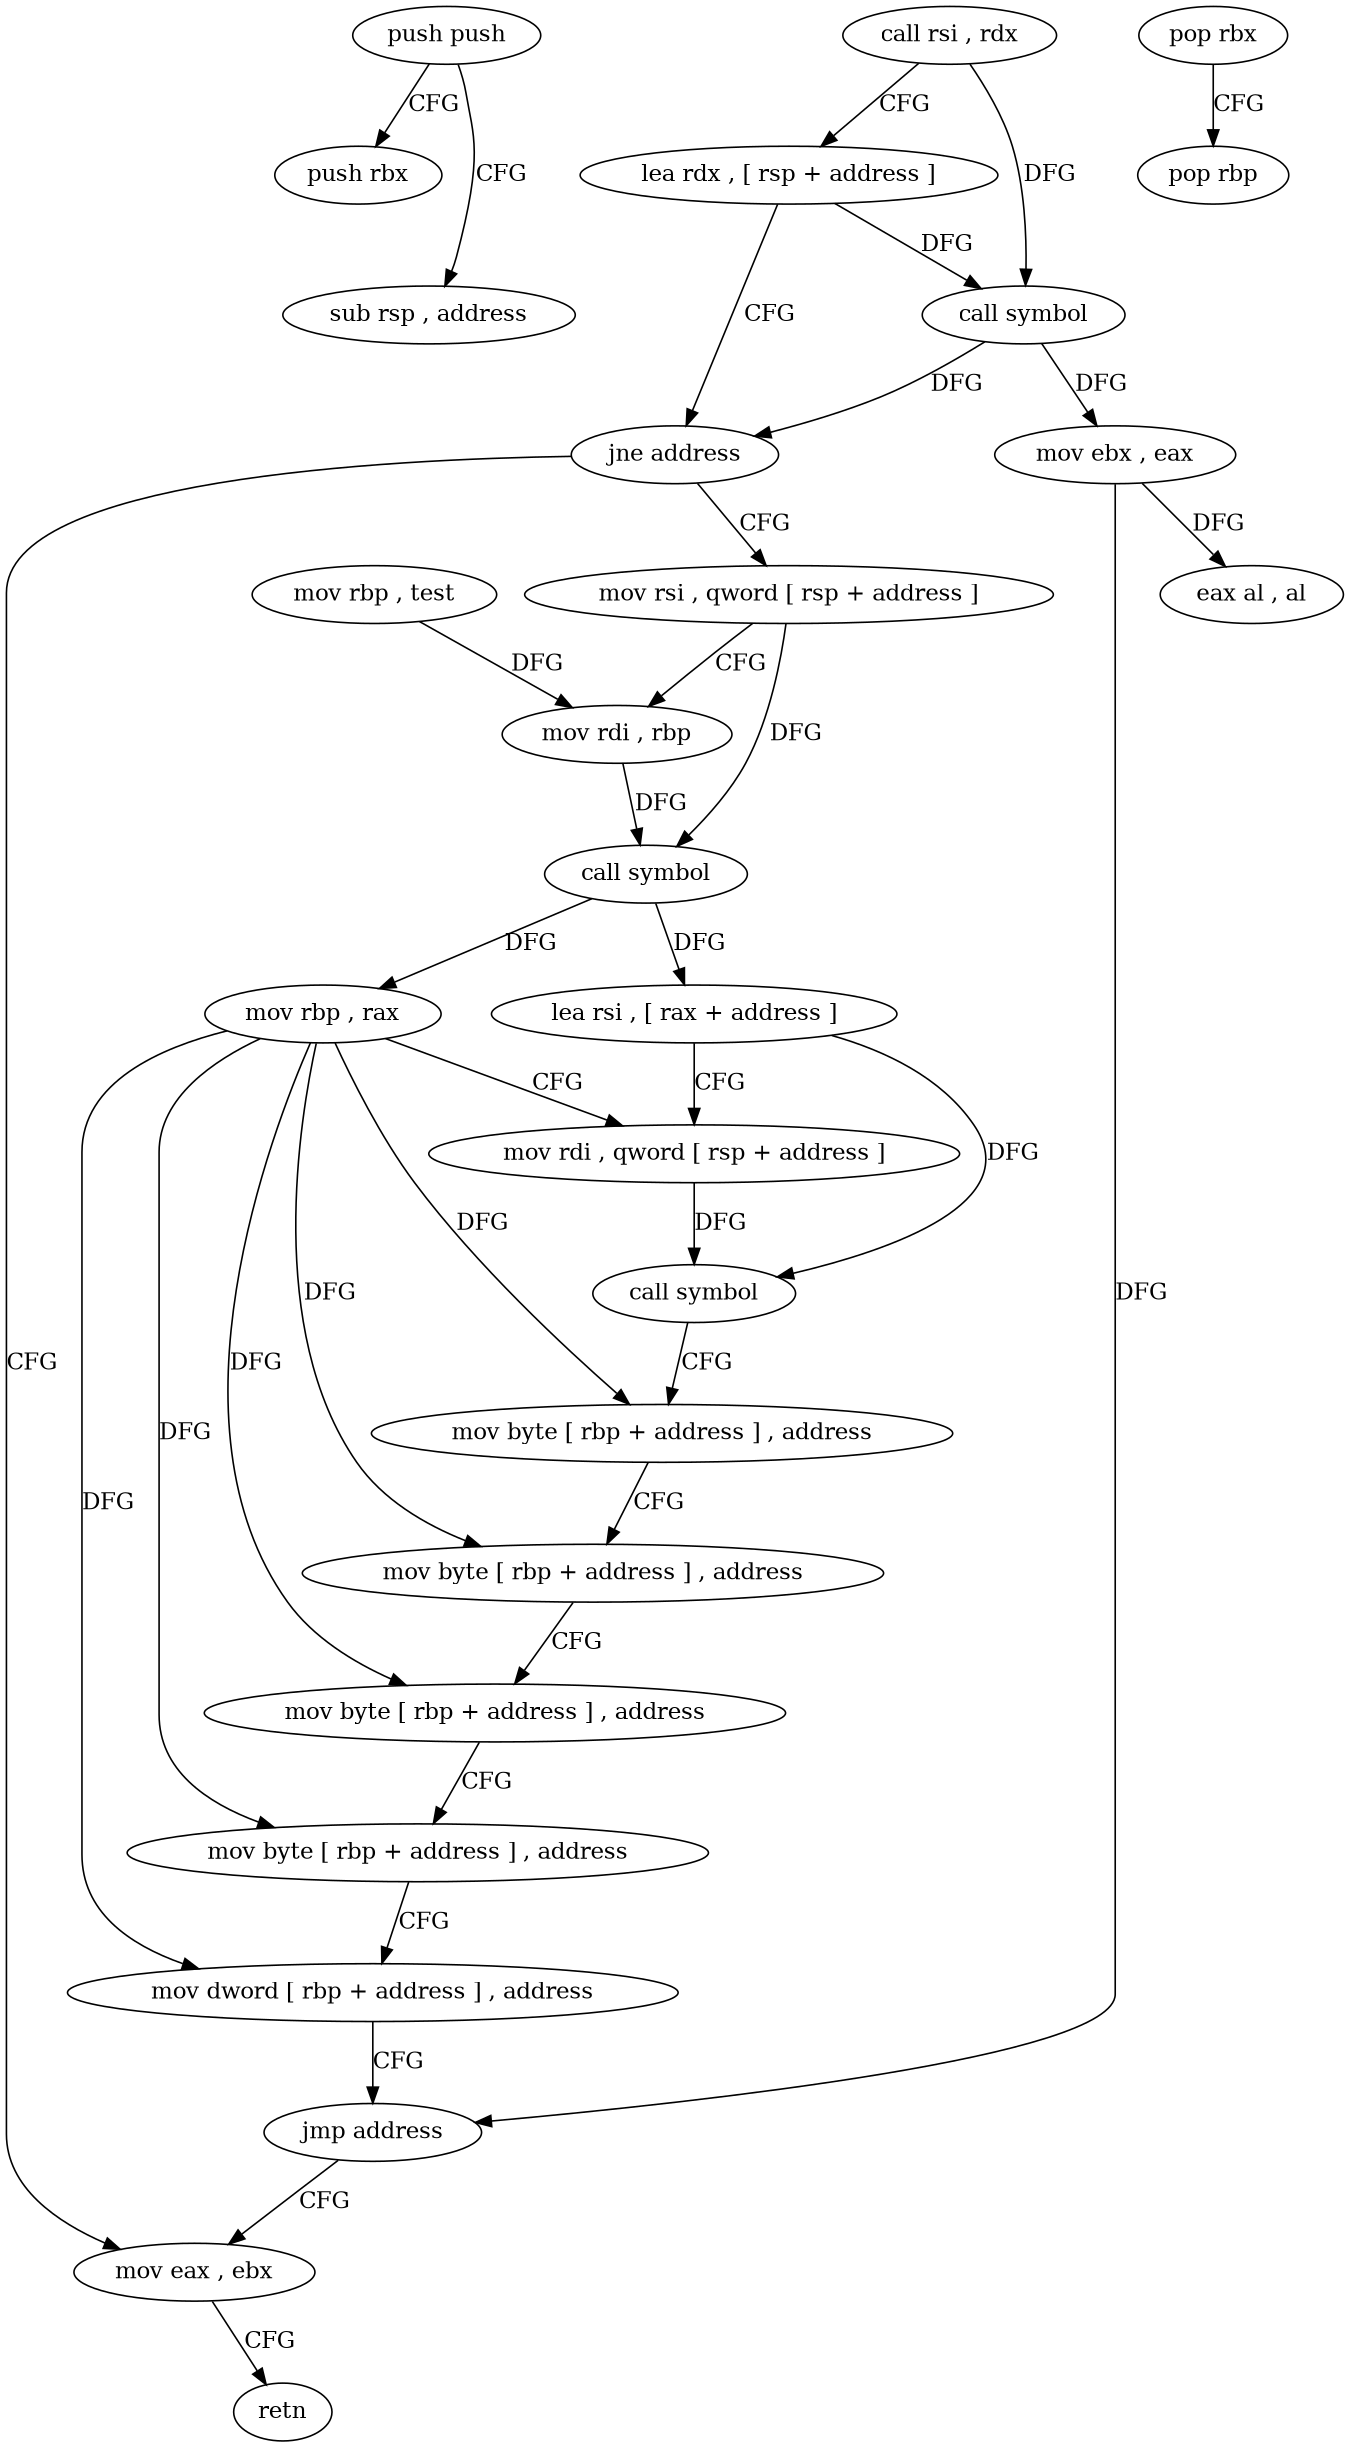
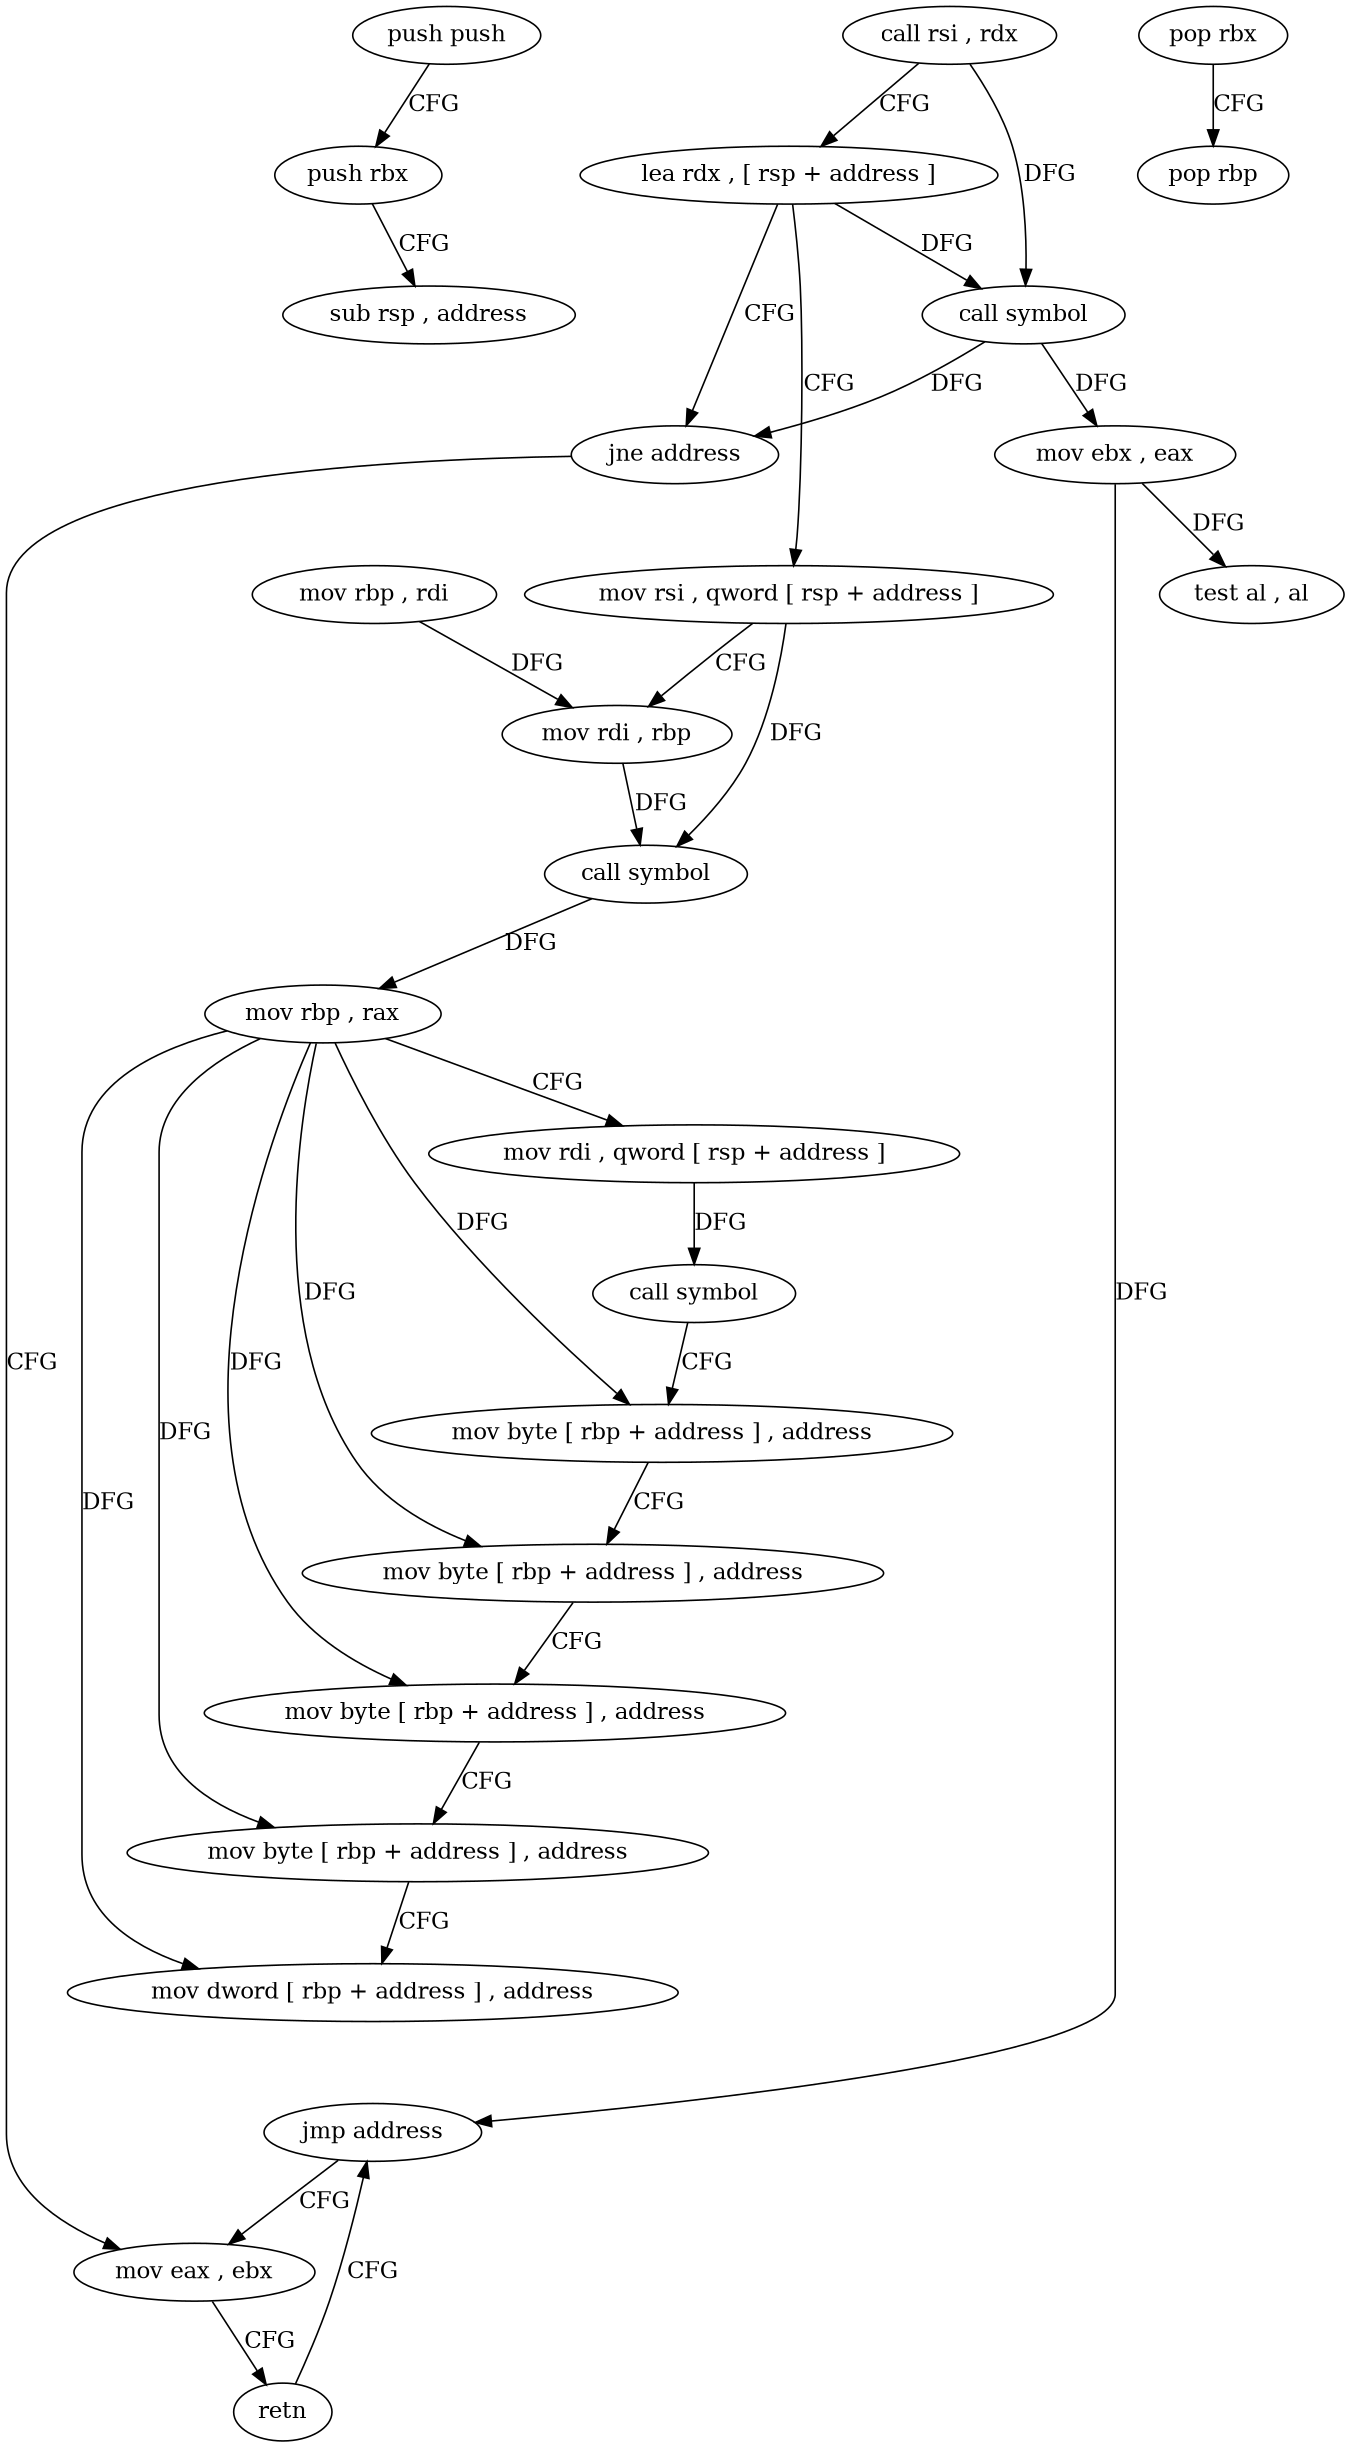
edge "push push" -> "sub rsp , address": now "push rbx" -> "sub rsp , address"
edge "jne address" -> "mov rsi , qword [ rsp + address ]": now "lea rdx , [ rsp + address ]" -> "mov rsi , qword [ rsp + address ]"
node "mov rbp , test": label "mov rbp , test" -> "mov rbp , rdi"
node "eax al , al": label "eax al , al" -> "test al , al"
node "lea rsi , [ rax + address ]": removed
edge "mov dword [ rbp + address ] , address" -> "jmp address": now "retn" -> "jmp address"
